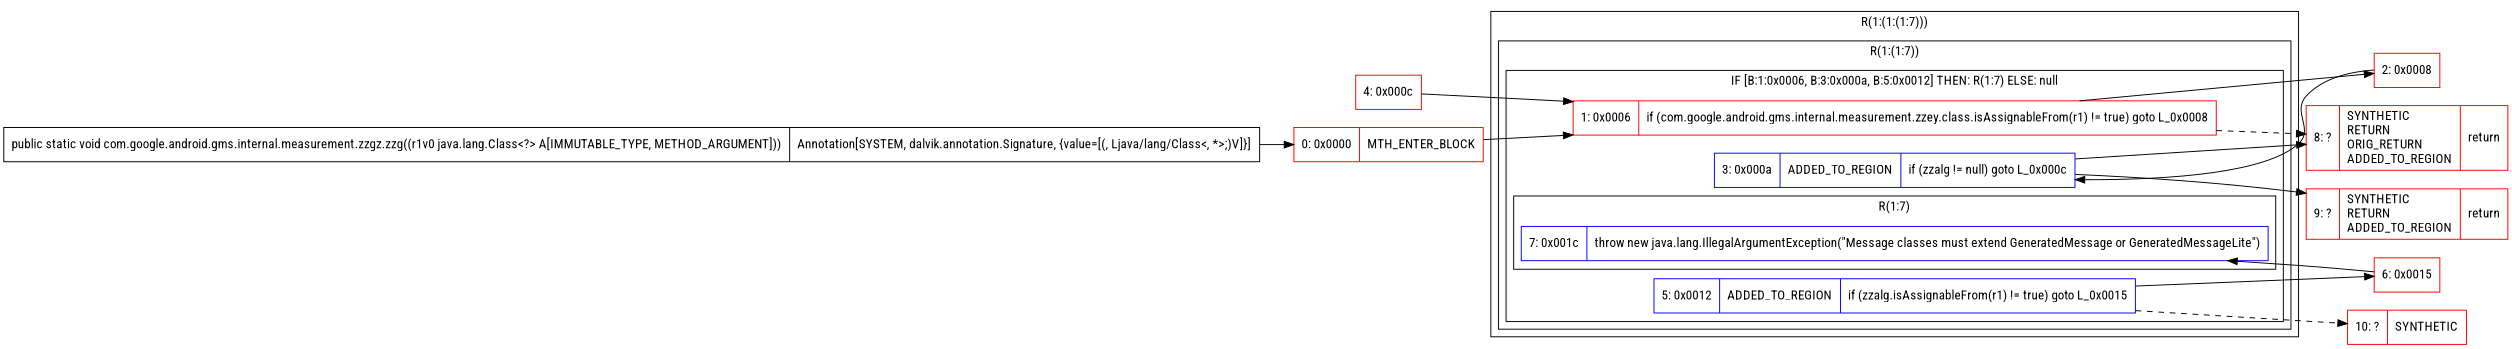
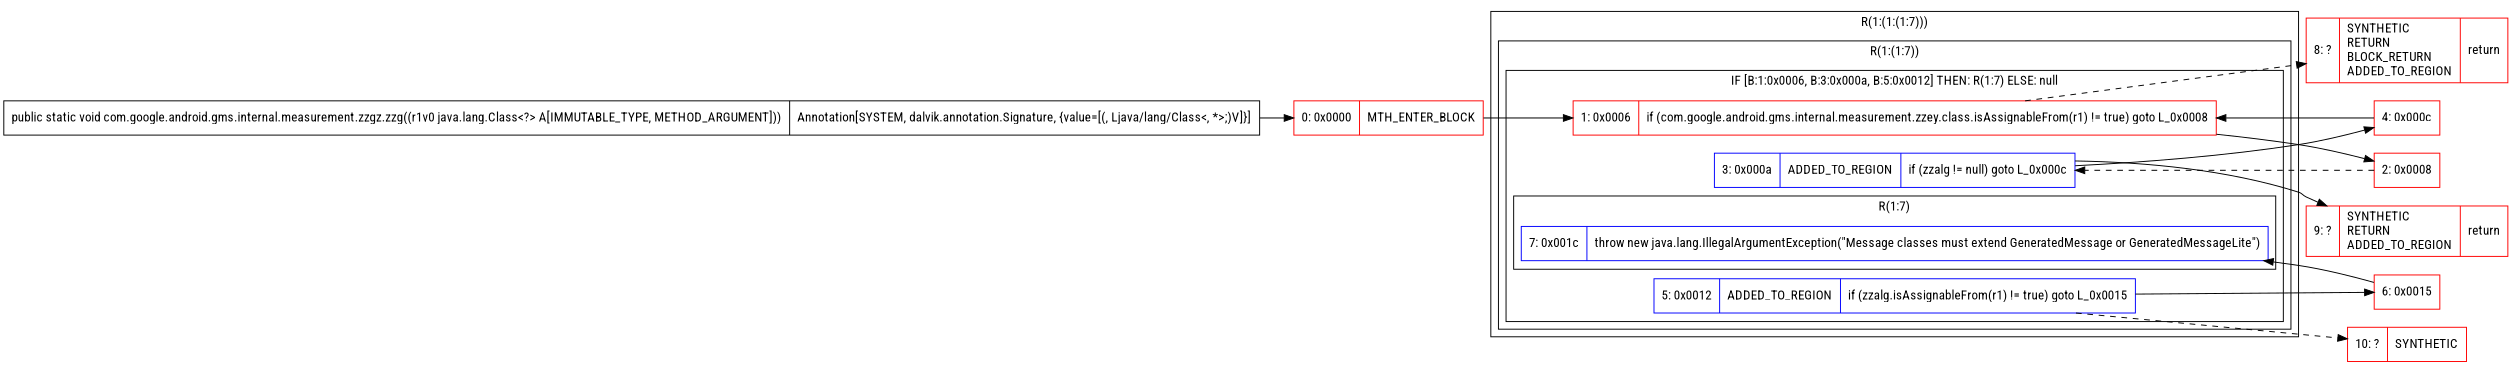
node "8: ?": text "ORIG_RETURN" -> "BLOCK_RETURN"
edge "3: 0x000a" -> "8: ?": now "3: 0x000a" -> "4: 0x000c"
edge "2: 0x0008" -> "3: 0x000a": style solid -> dashed
